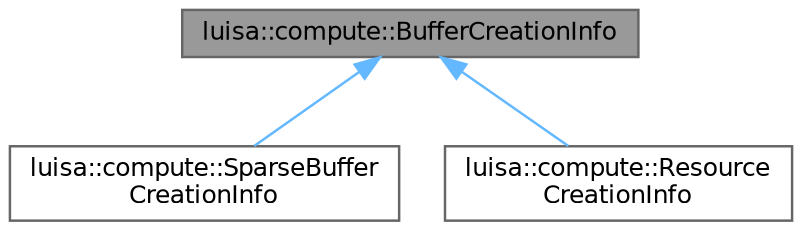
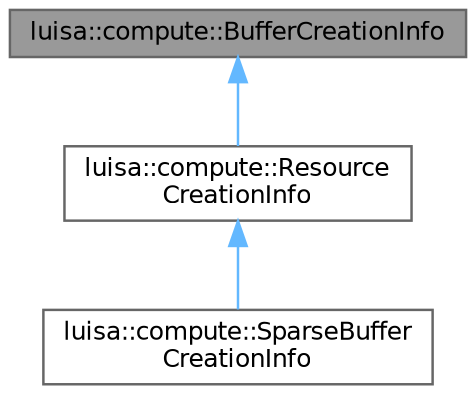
edge "luisa::compute::SparseBuffer CreationInfo" -> "luisa::compute::BufferCreationInfo": now "luisa::compute::SparseBuffer CreationInfo" -> "luisa::compute::Resource CreationInfo"
